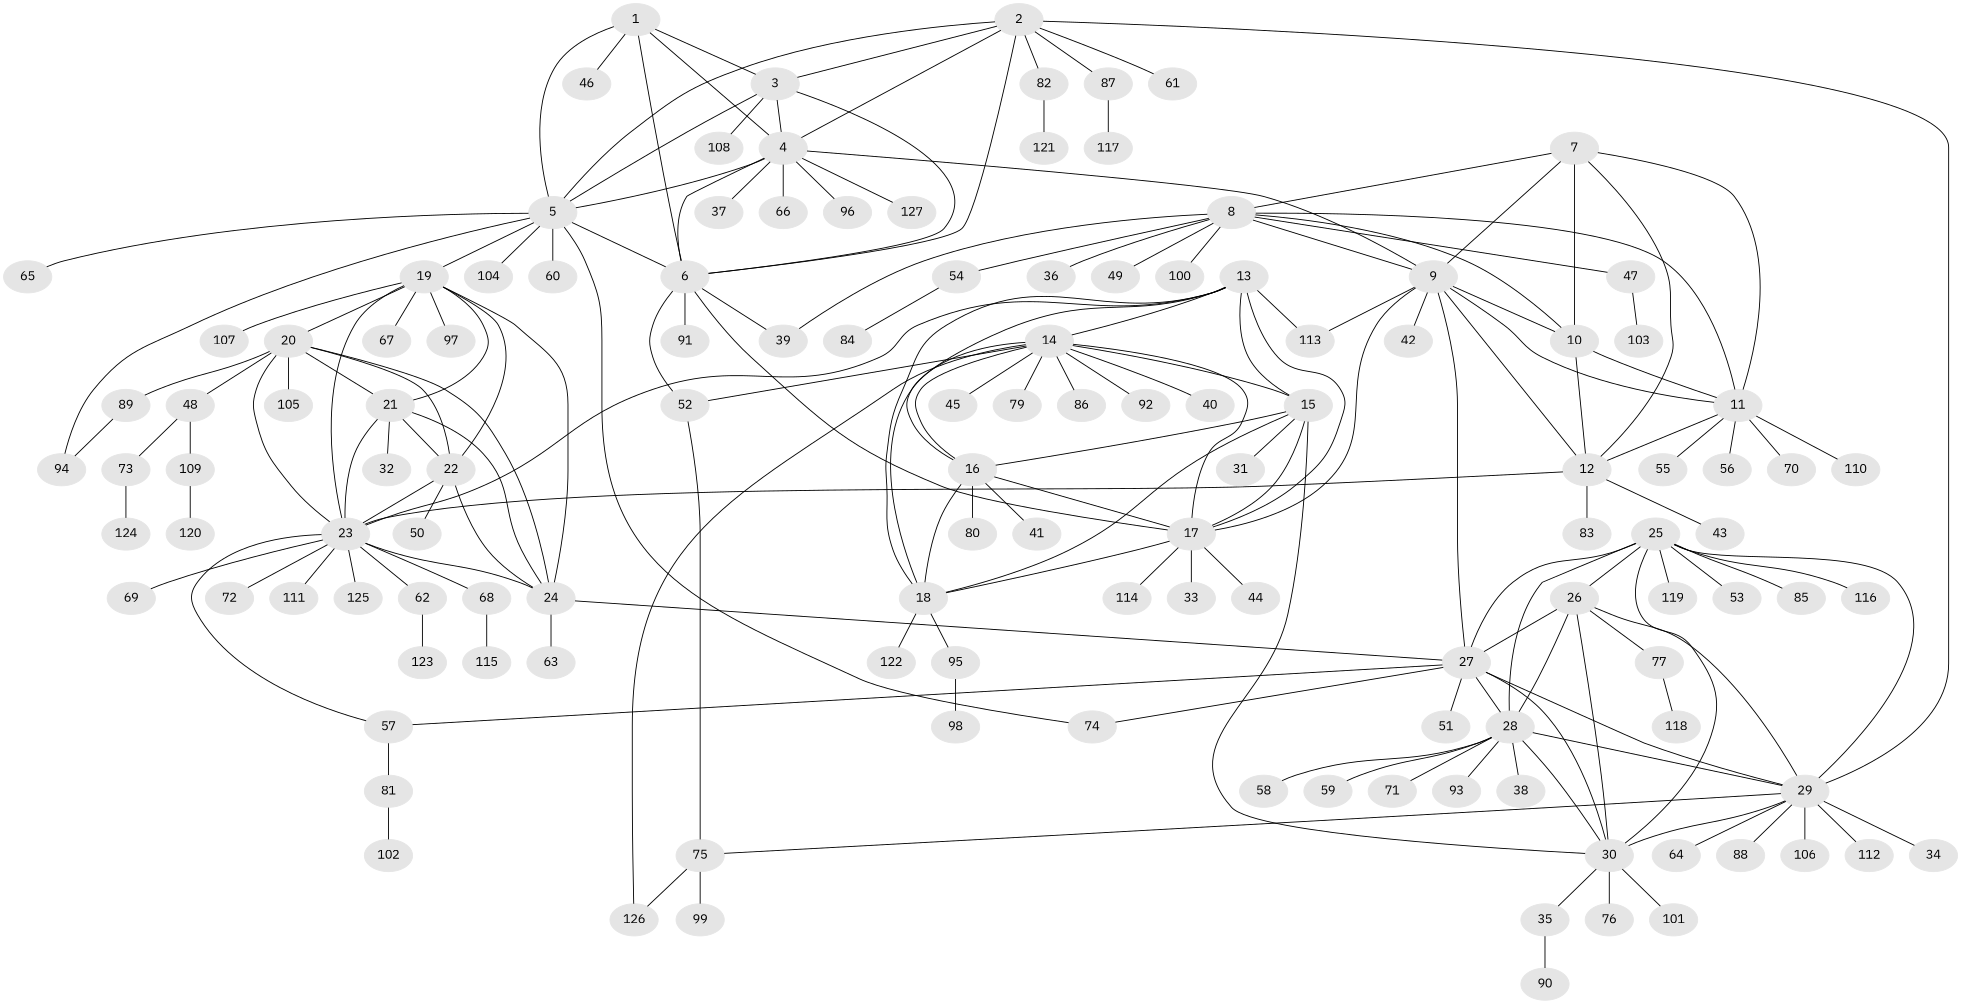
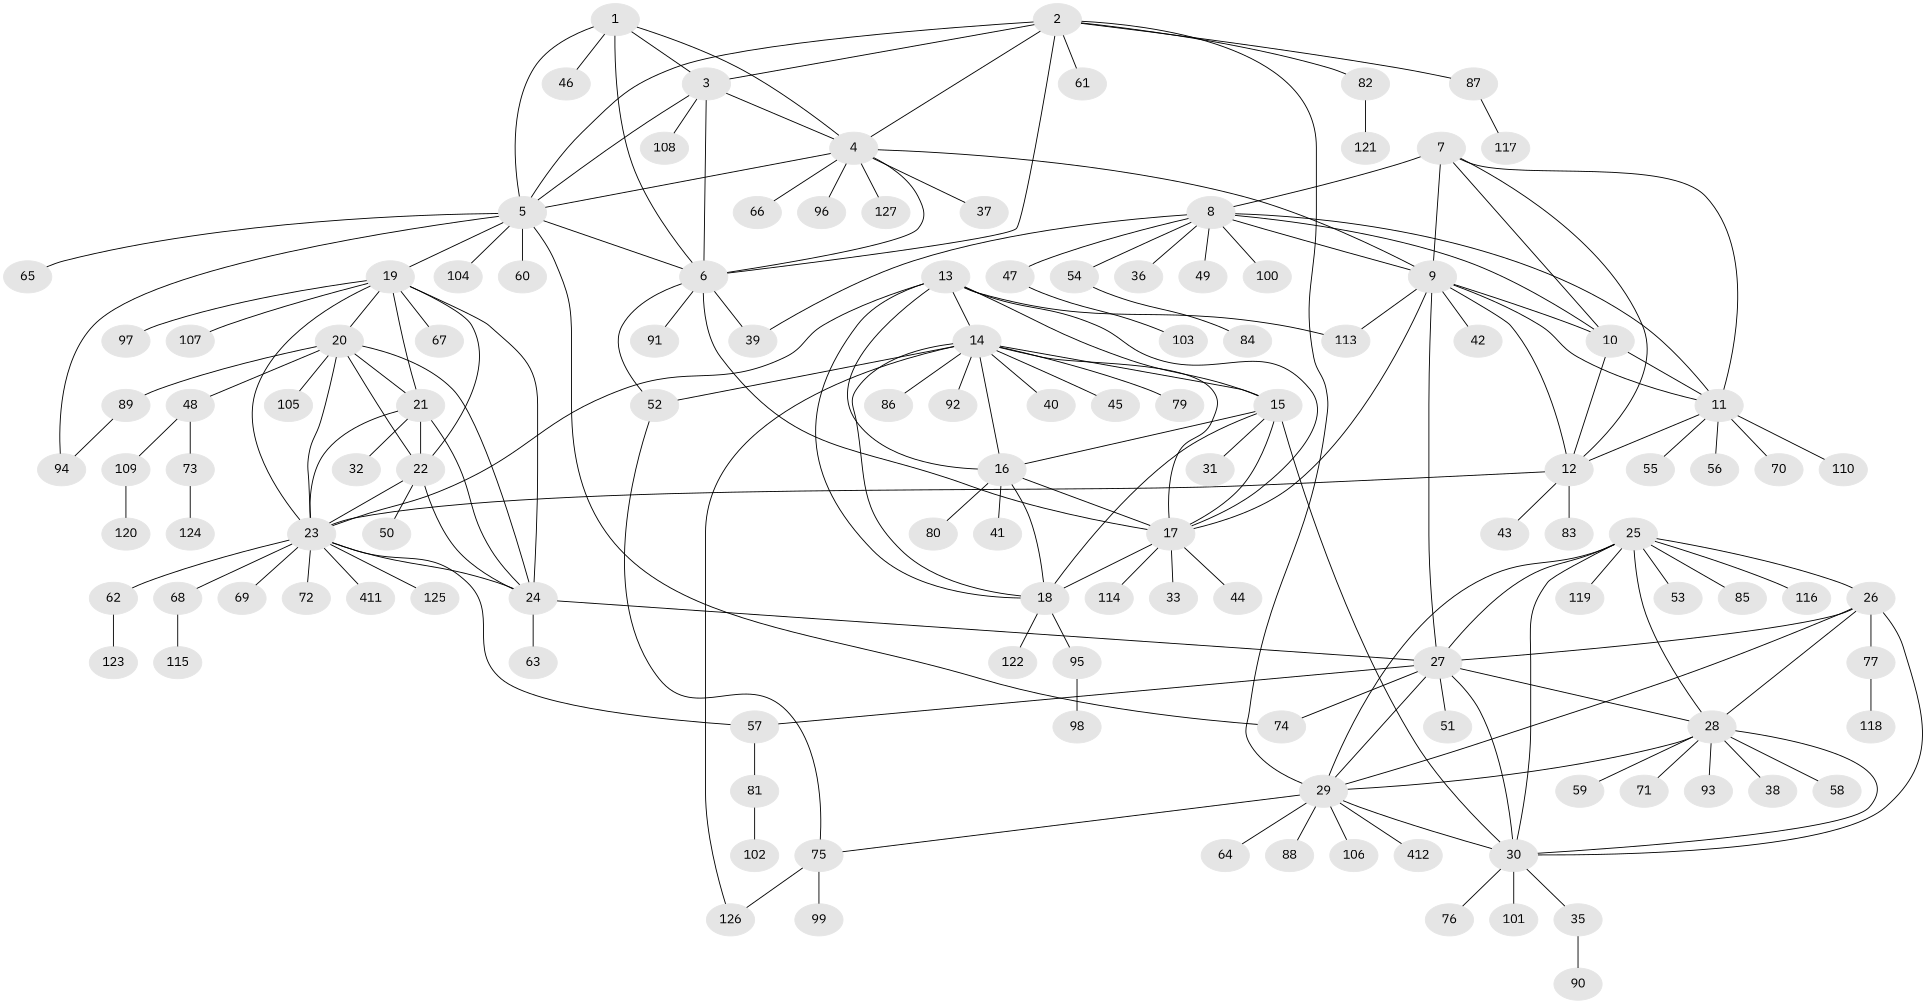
node "111": label "111" -> "411"
node "112": label "112" -> "412"
node "34": removed
